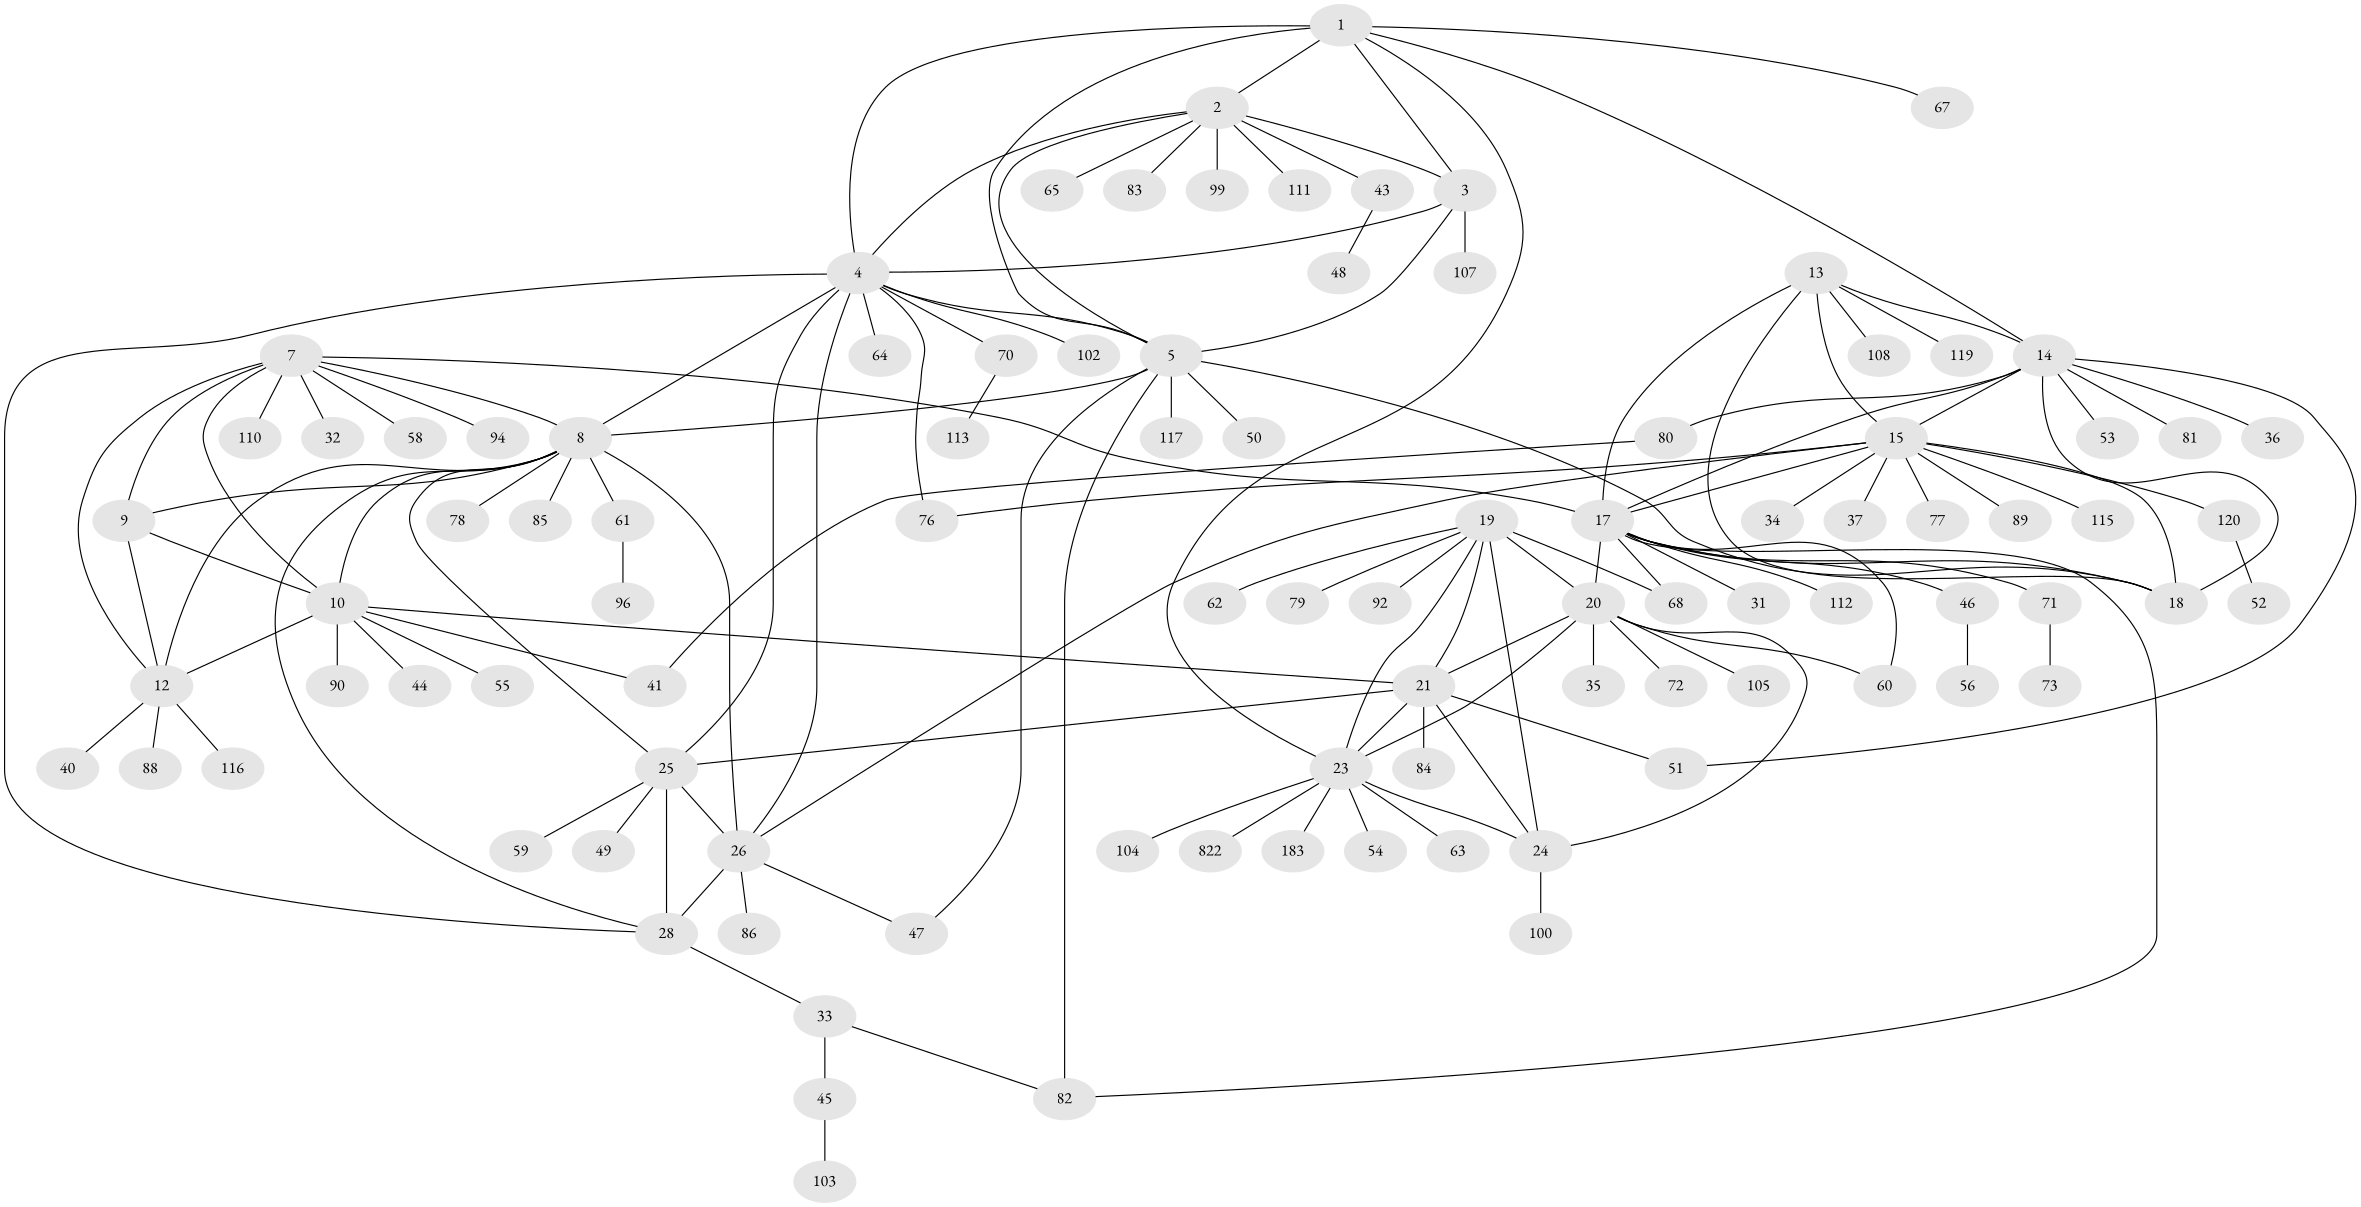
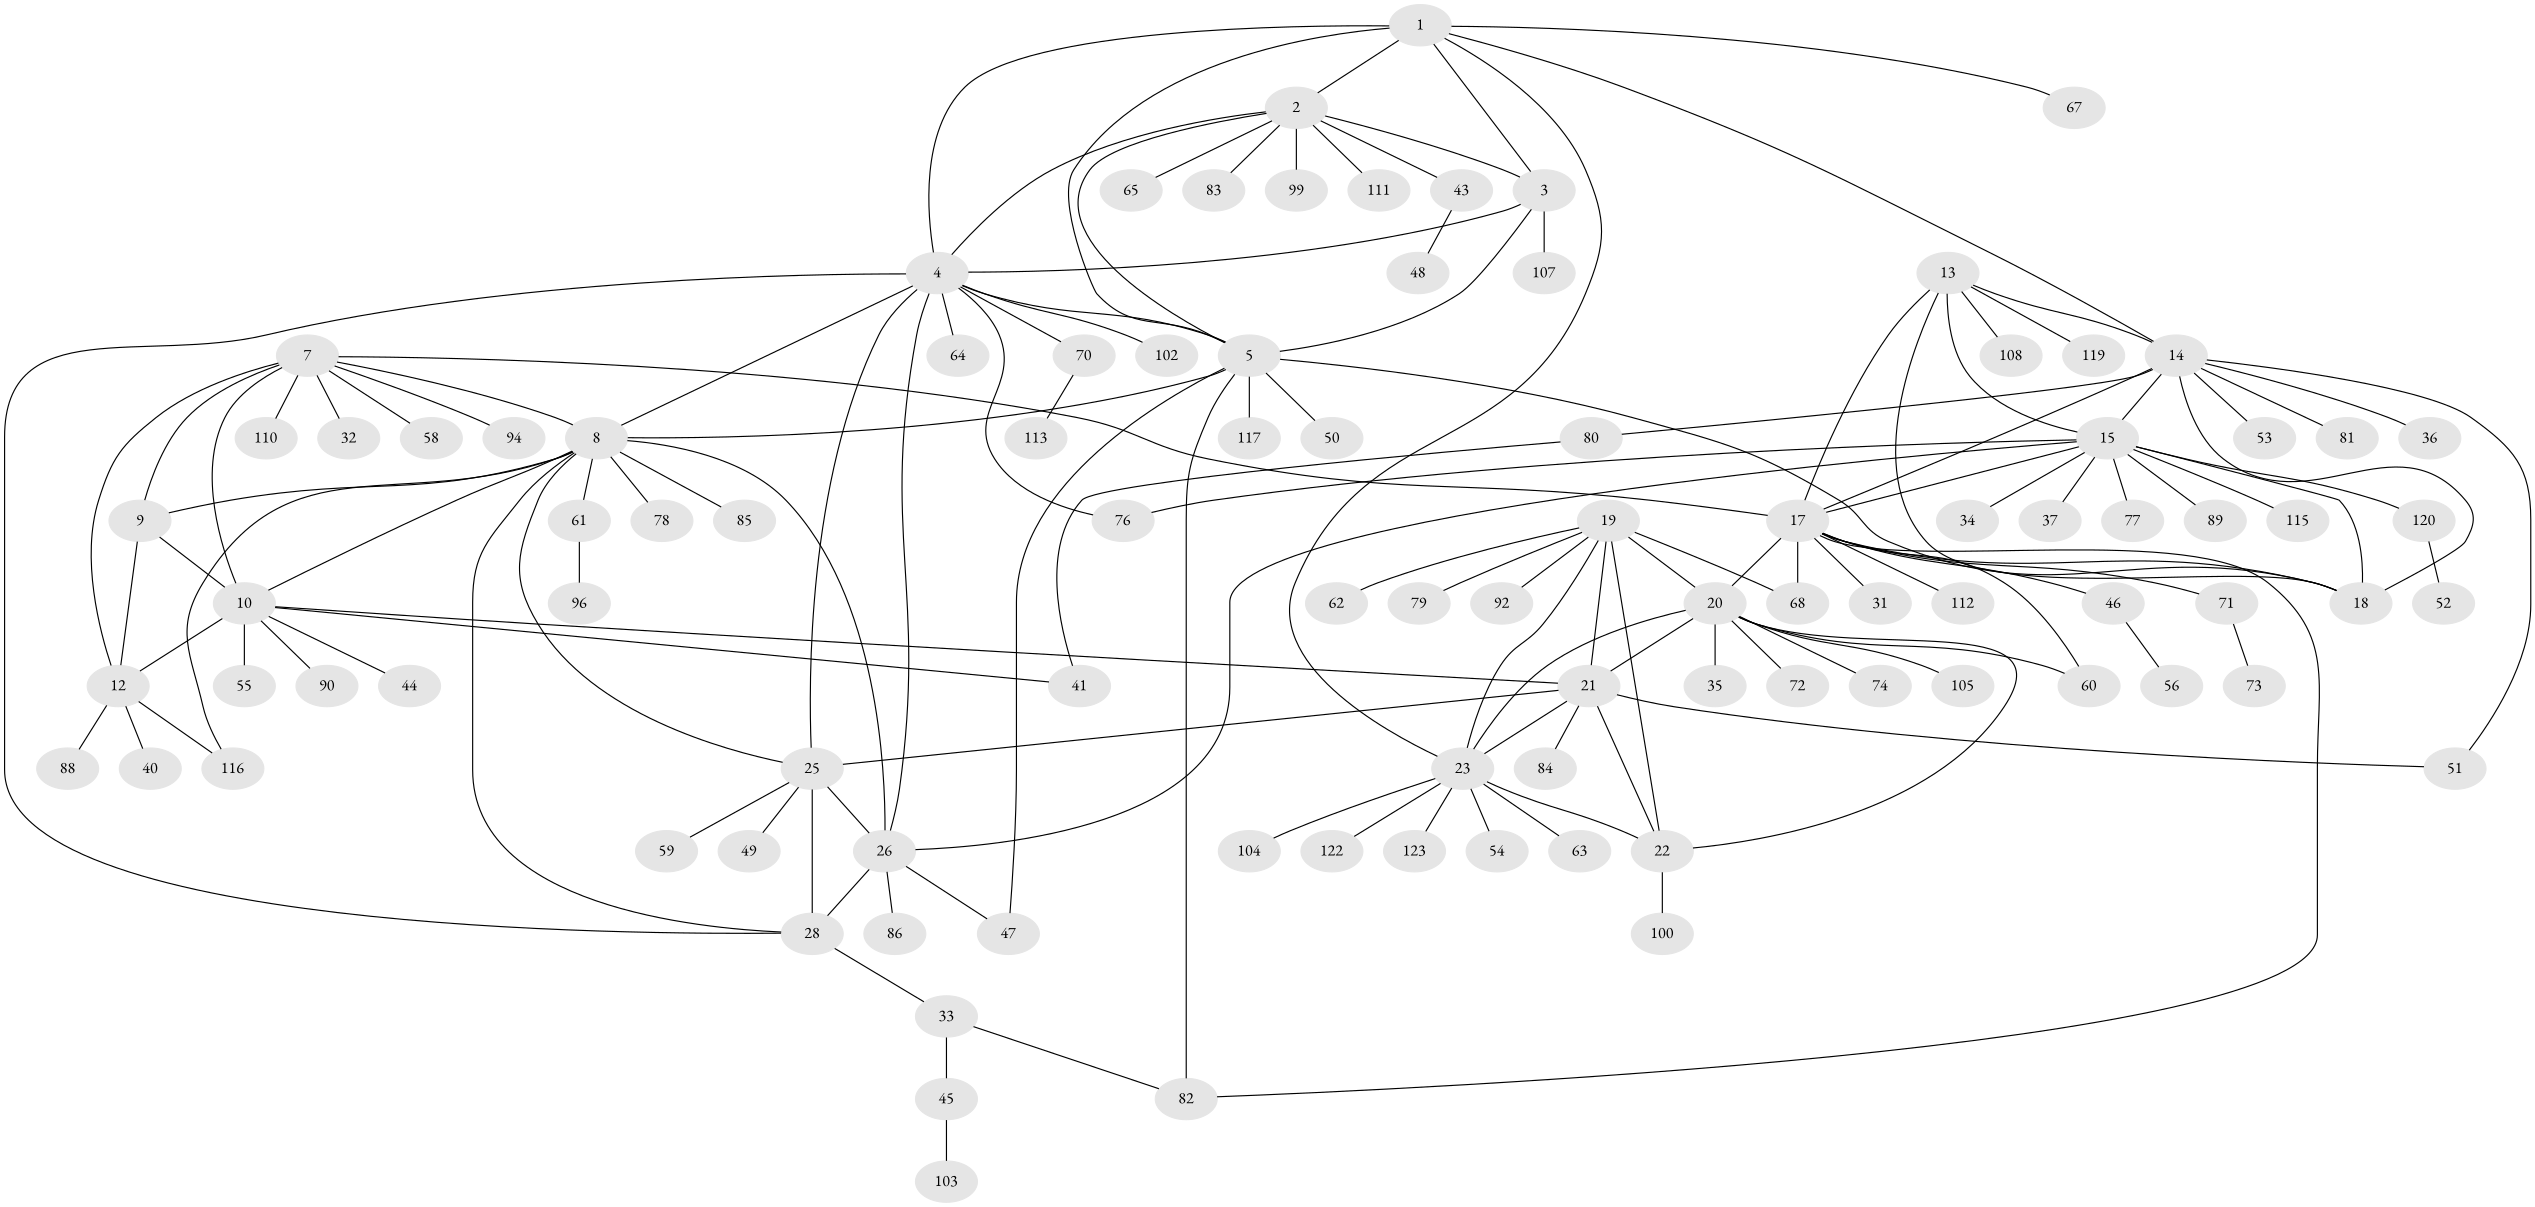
edge "8" -- "12": now "8" -- "116"
node "74": added
node "822": label "822" -> "122"
node "183": label "183" -> "123"
node "24": label "24" -> "22"
